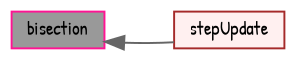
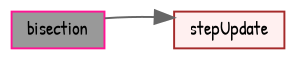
edge "stepUpdate" -> "bisection": reversed
